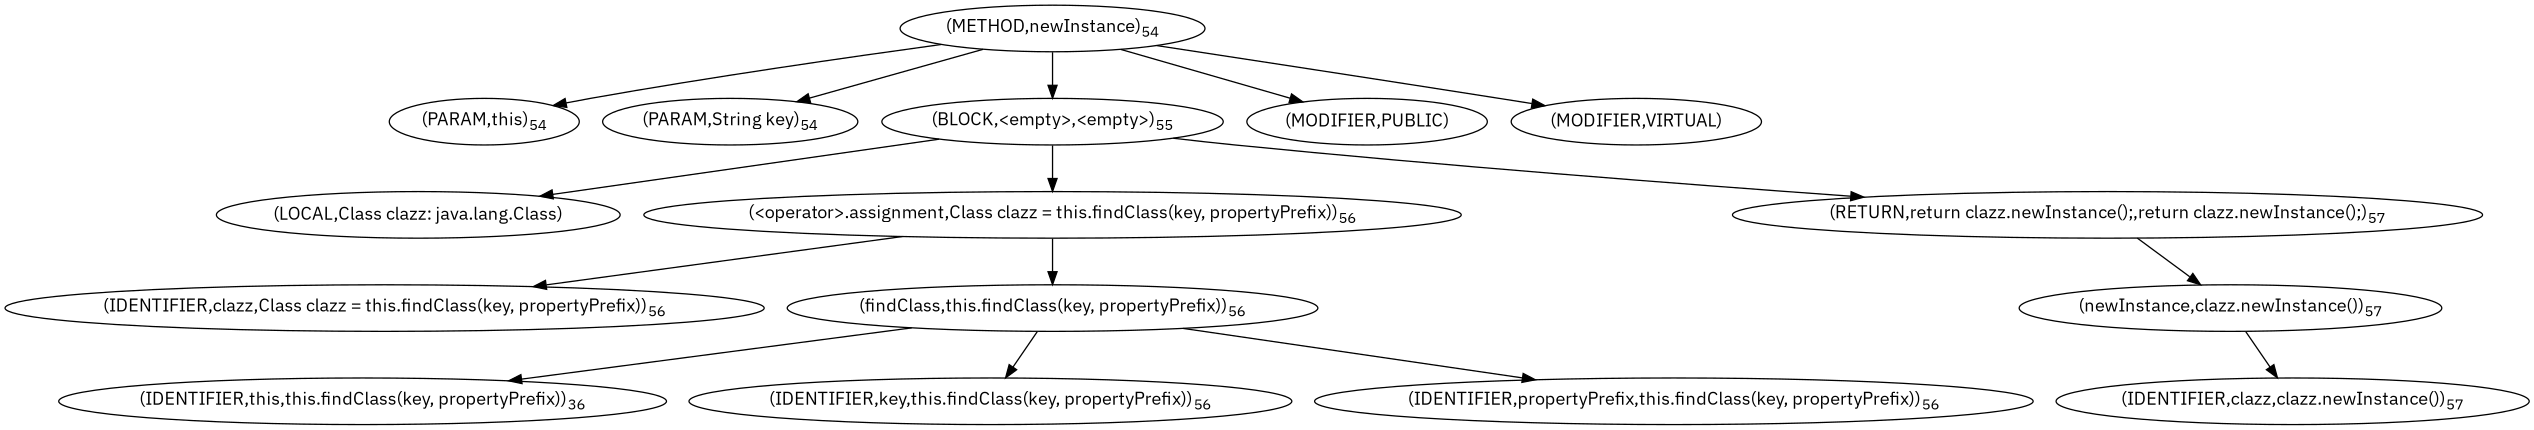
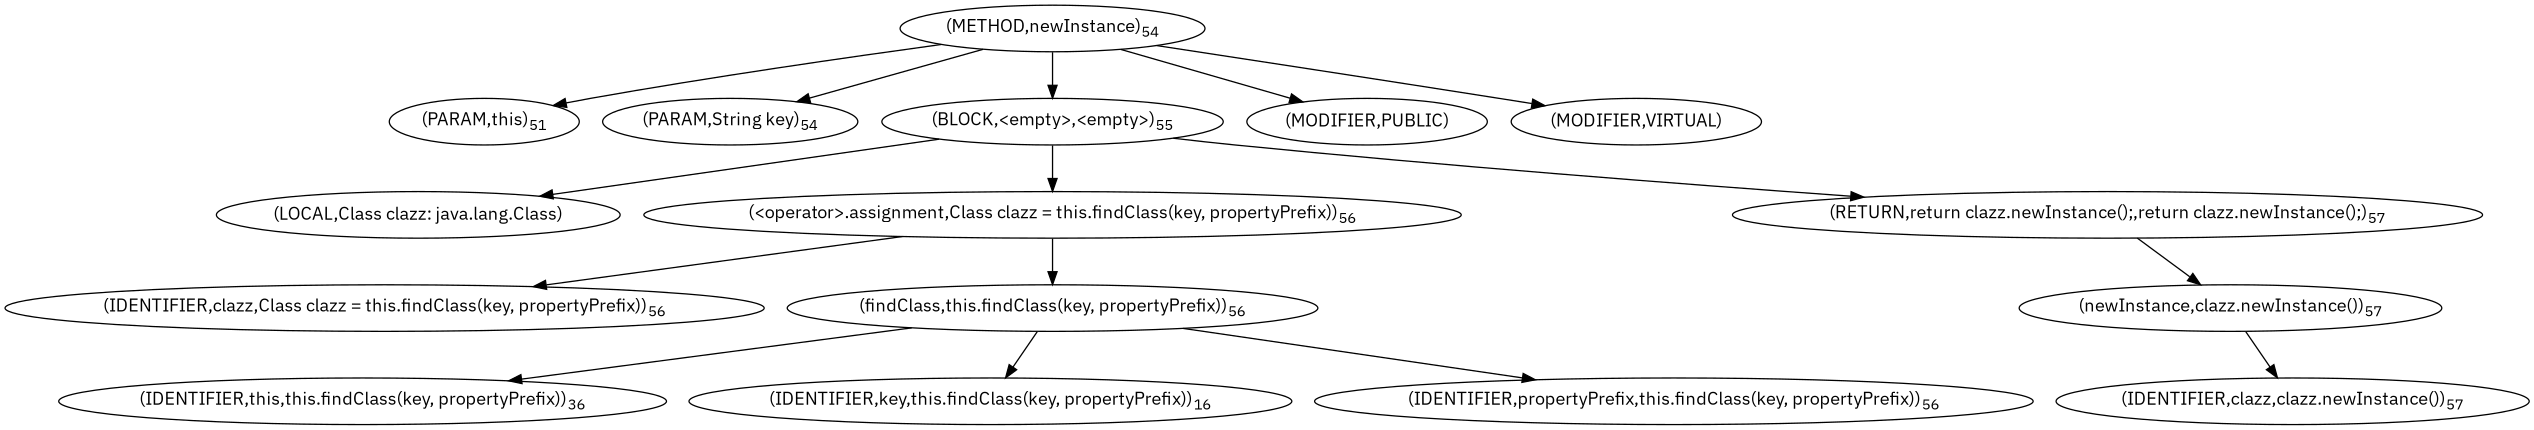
node "(PARAM,this)": text "54" -> "51"
node "(IDENTIFIER,key,this.findClass(key, propertyPrefix))": text "56" -> "16"
